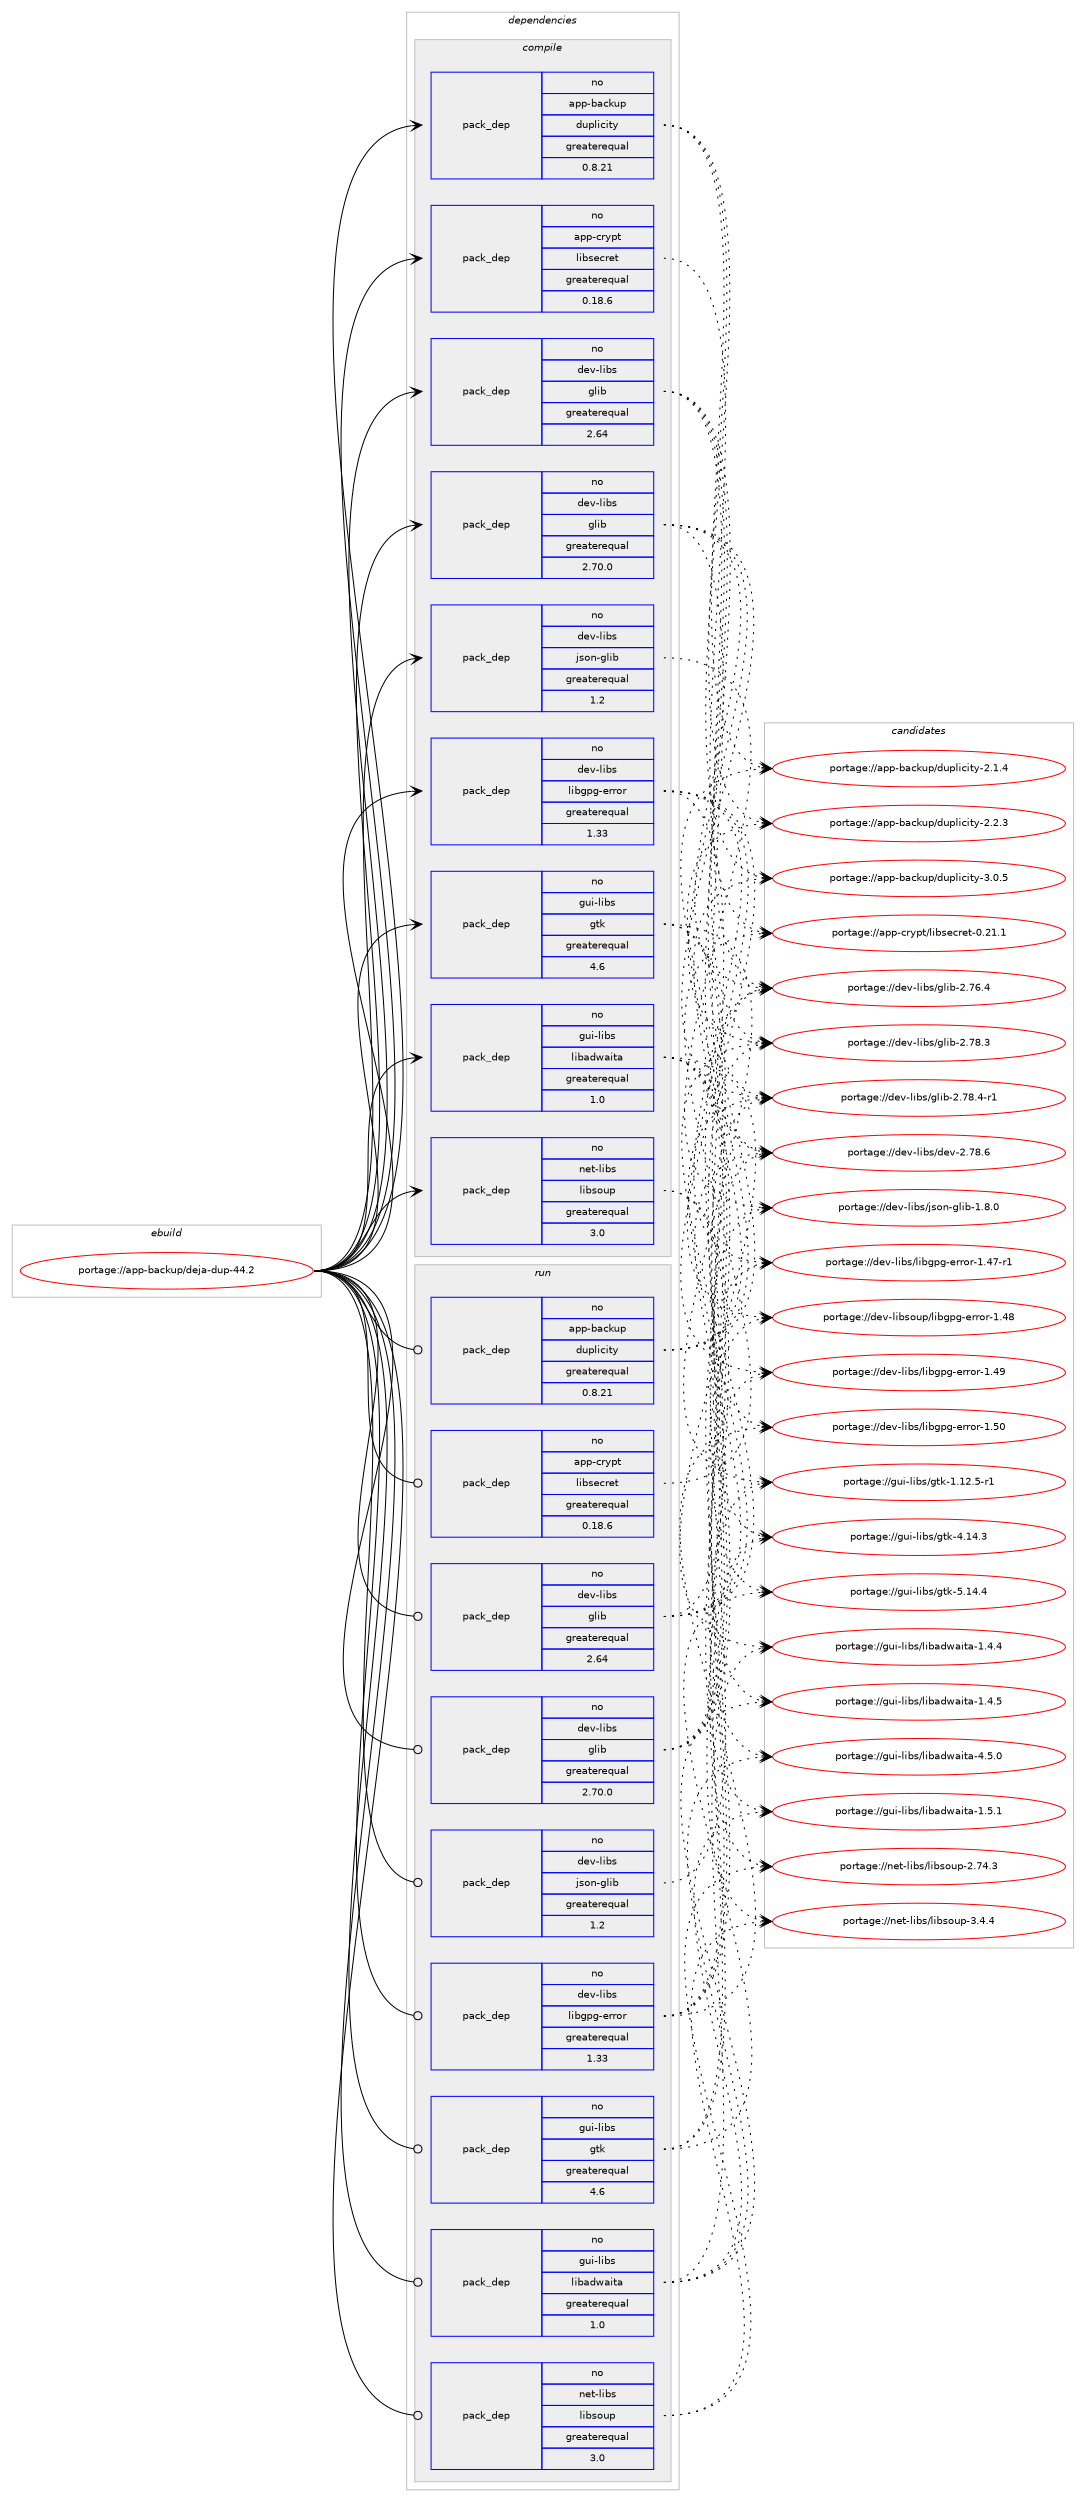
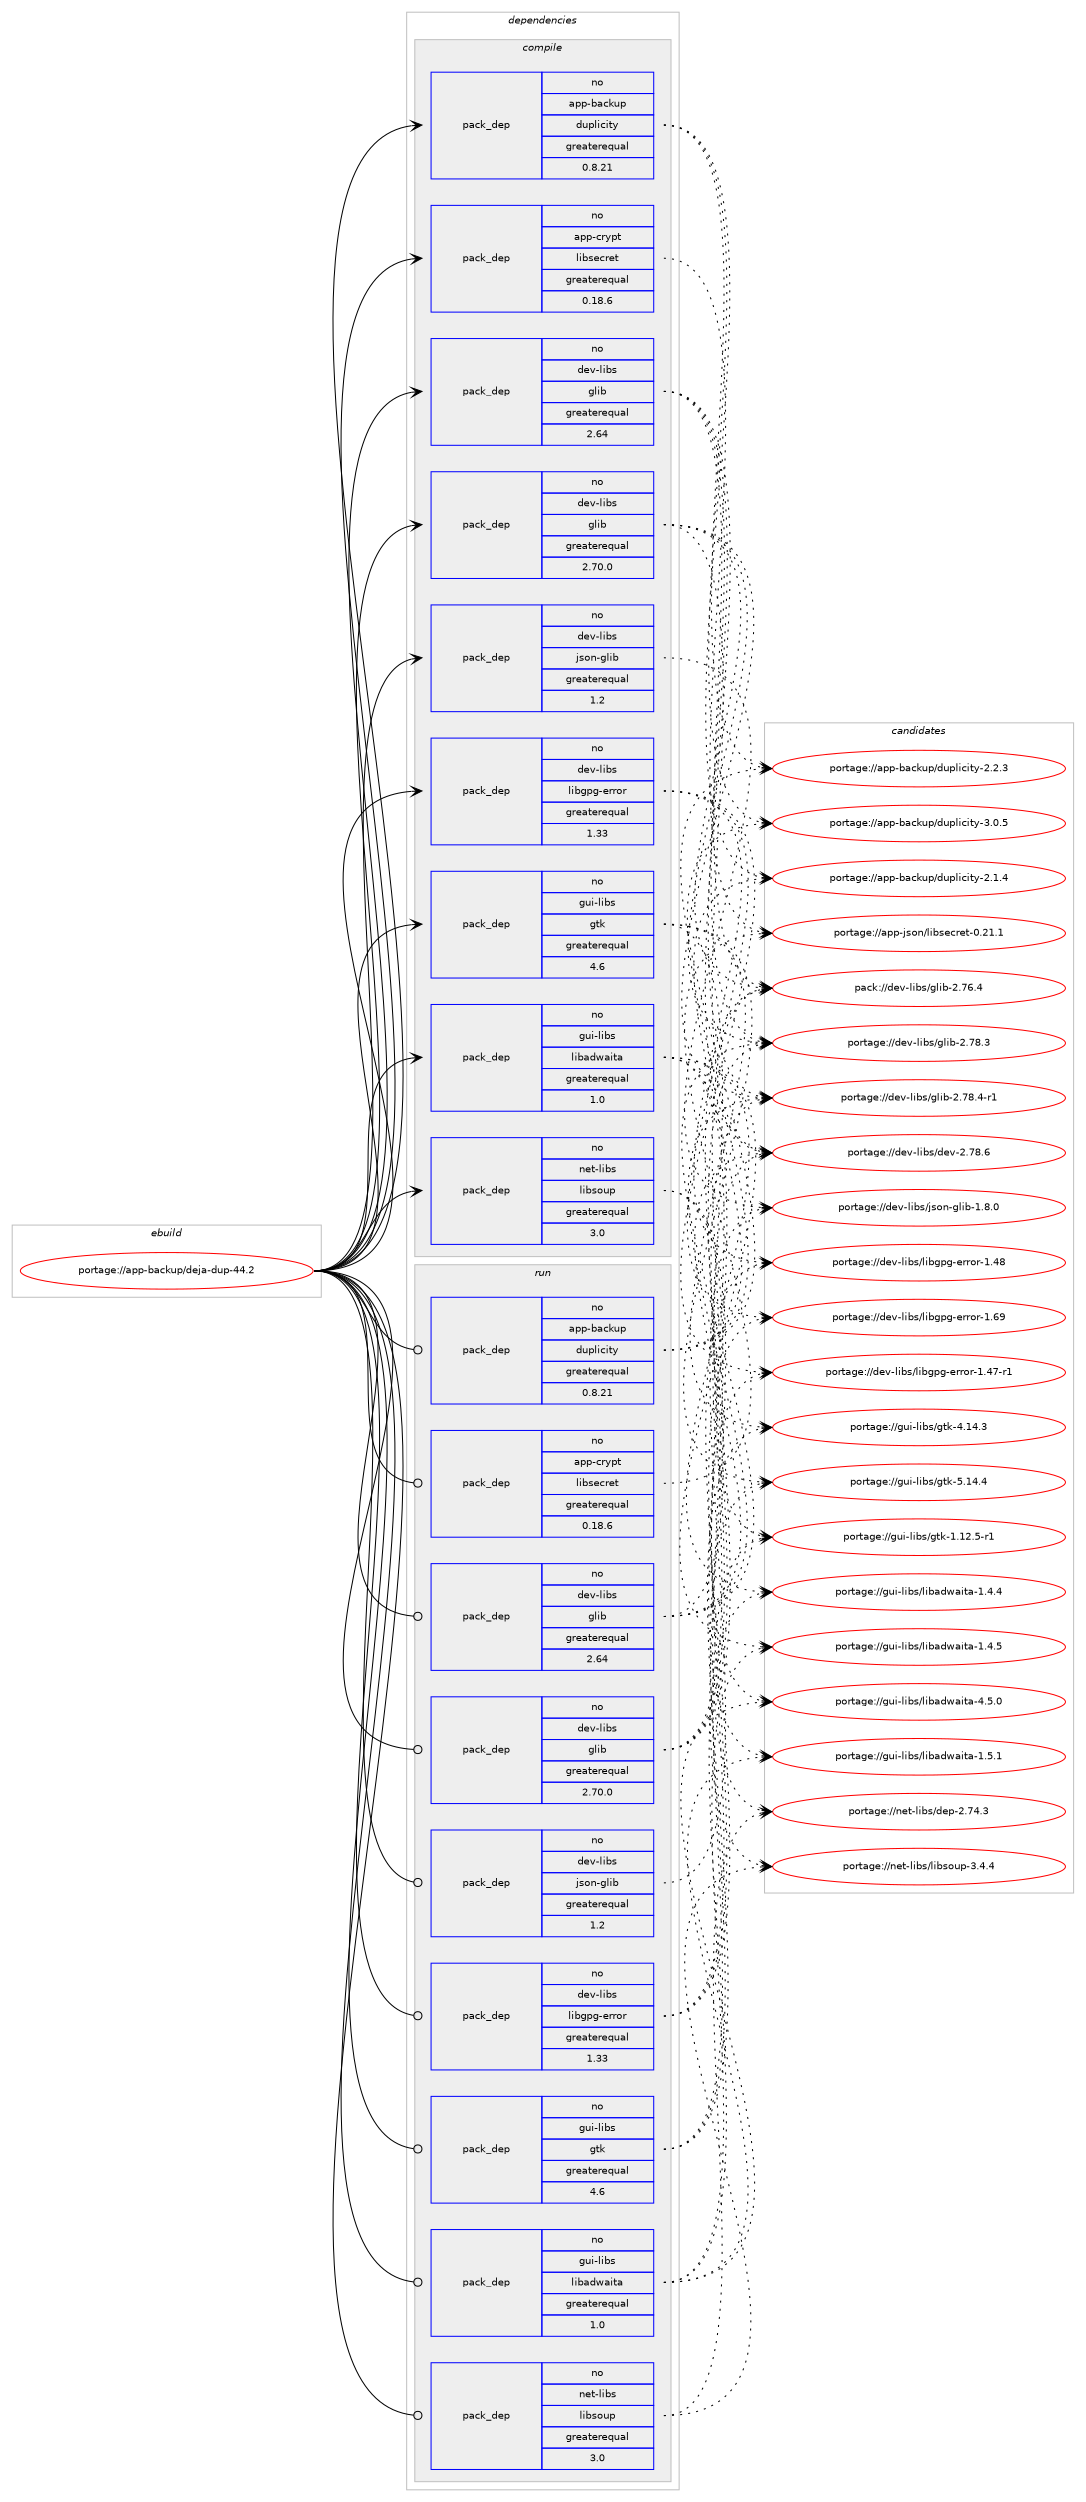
node "portage://app-crypt/libsecret-0.21.1": label "portage://app-crypt/libsecret-0.21.1" -> "portage://app-json/libsecret-0.21.1"
node "portage://dev-libs/glib-2.76.4": label "portage://dev-libs/glib-2.76.4" -> "pack://dev-libs/glib-2.76.4"
node "portage://dev-libsoup/libgpg-error-1.48": label "portage://dev-libsoup/libgpg-error-1.48" -> "portage://dev-libs/libgpg-error-1.48"
node "portage://dev-libs/libgpg-error-1.49": label "portage://dev-libs/libgpg-error-1.49" -> "portage://dev-libs/libgpg-error-1.69"
node "portage://dev-libs/libgpg-error-1.50": removed
node "portage://net-libs/libsoup-2.74.3": label "portage://net-libs/libsoup-2.74.3" -> "portage://net-libs/dep-2.74.3"
